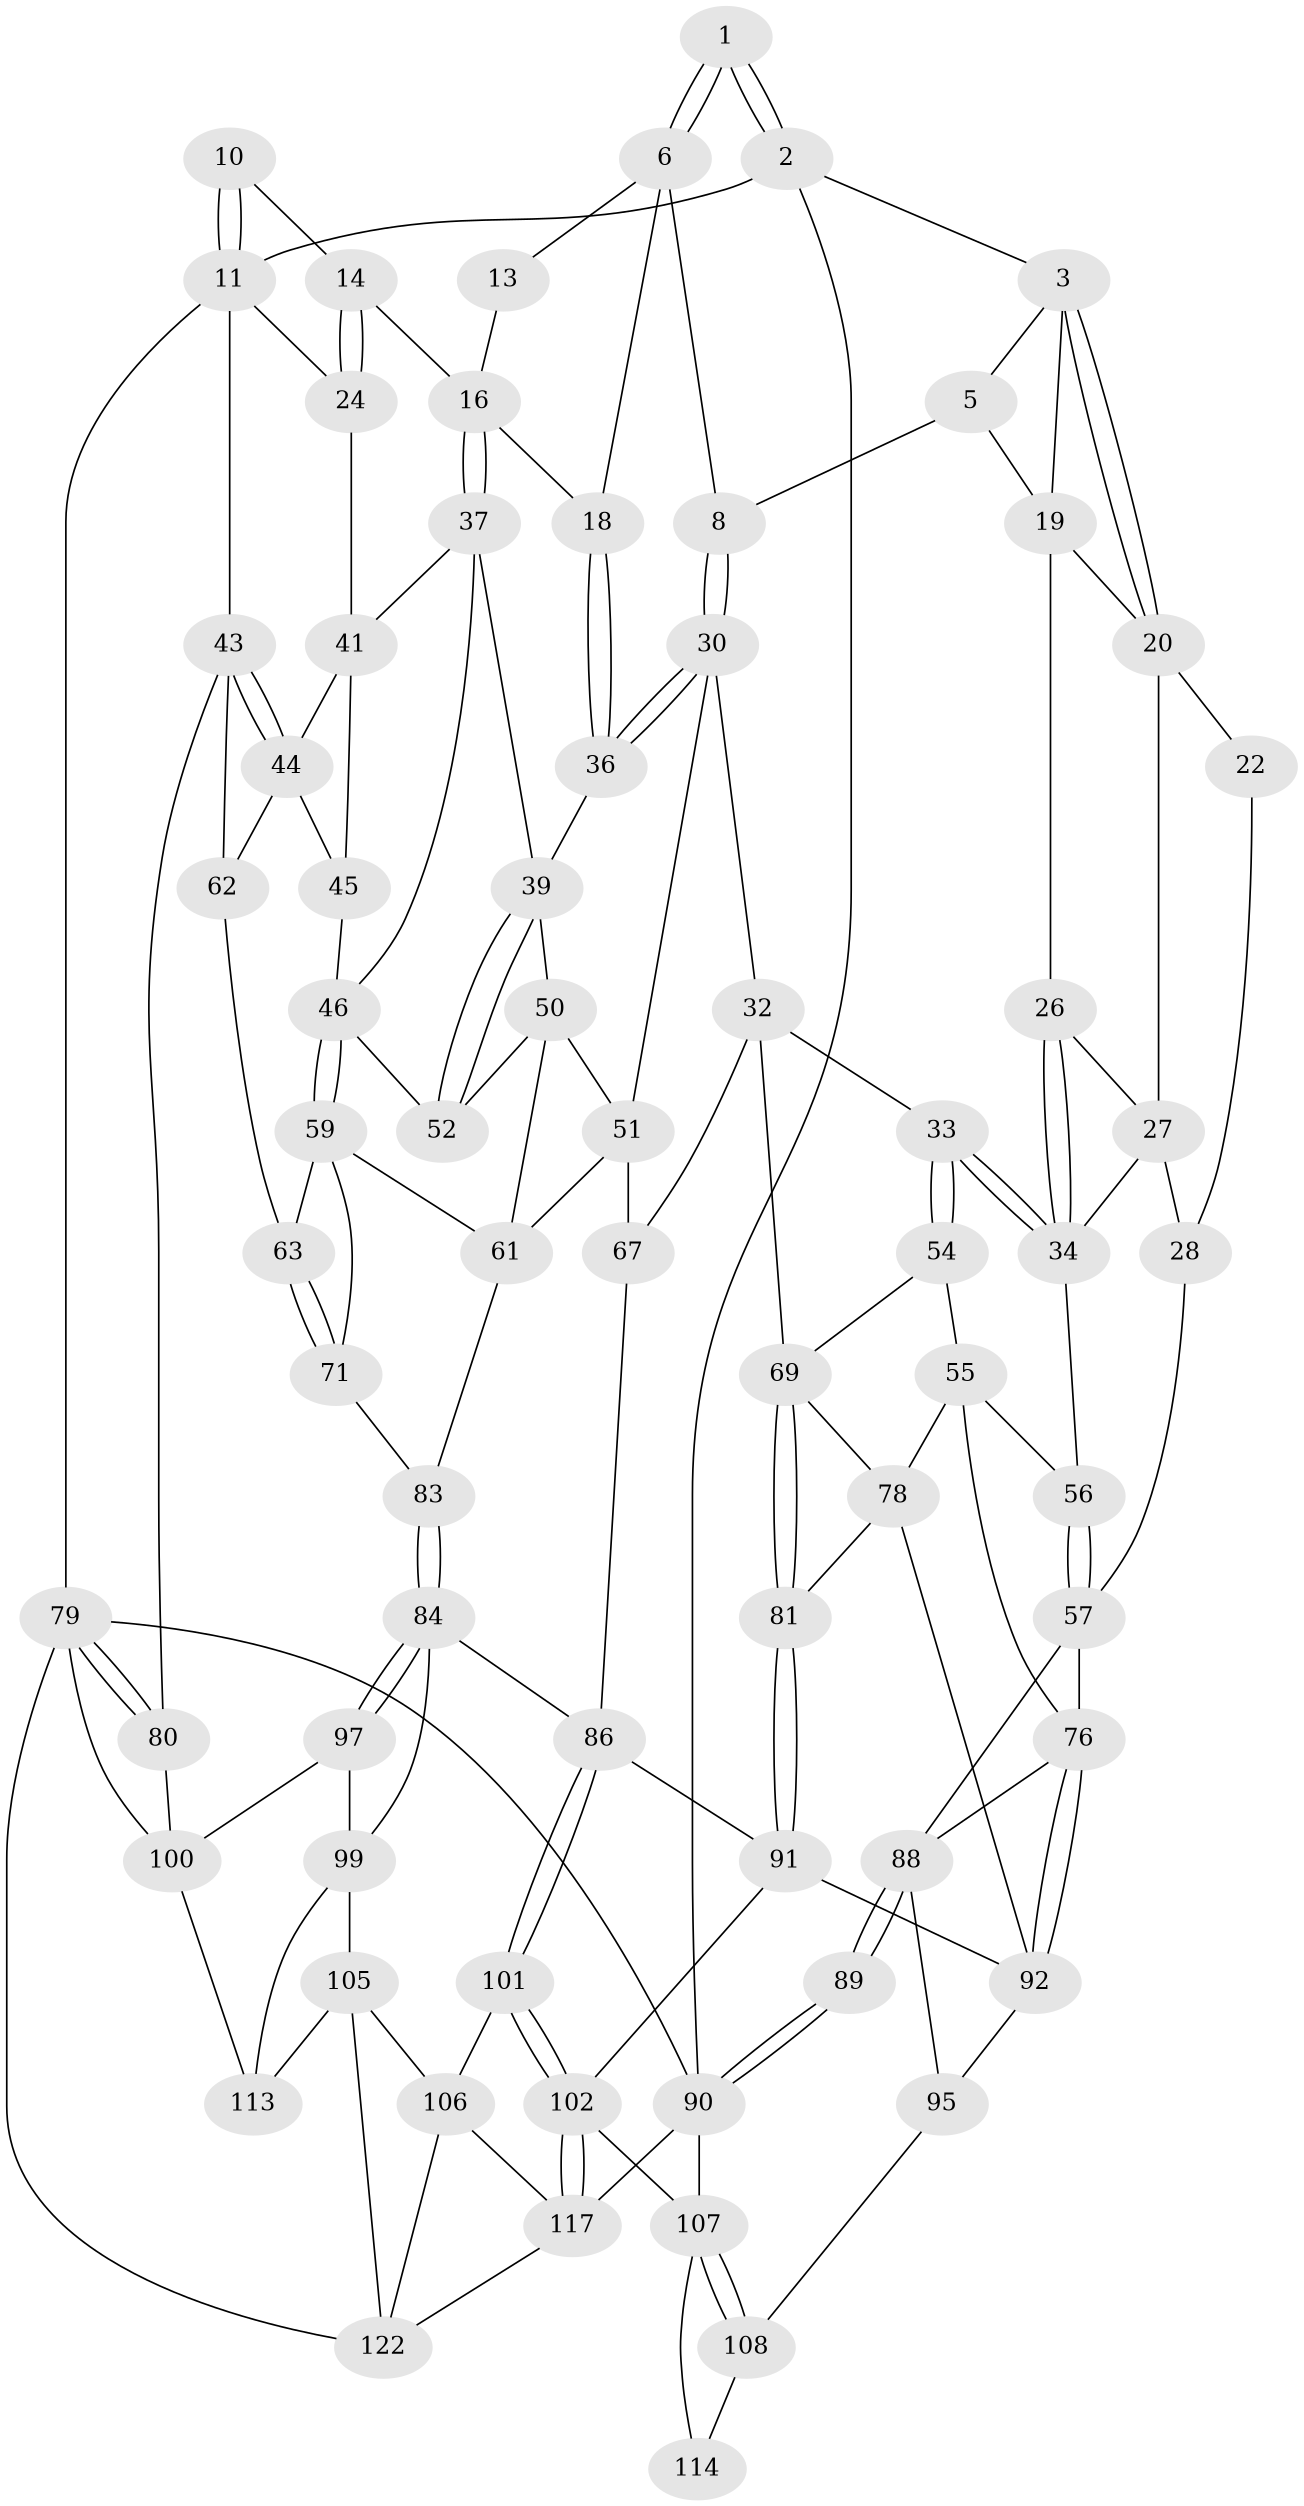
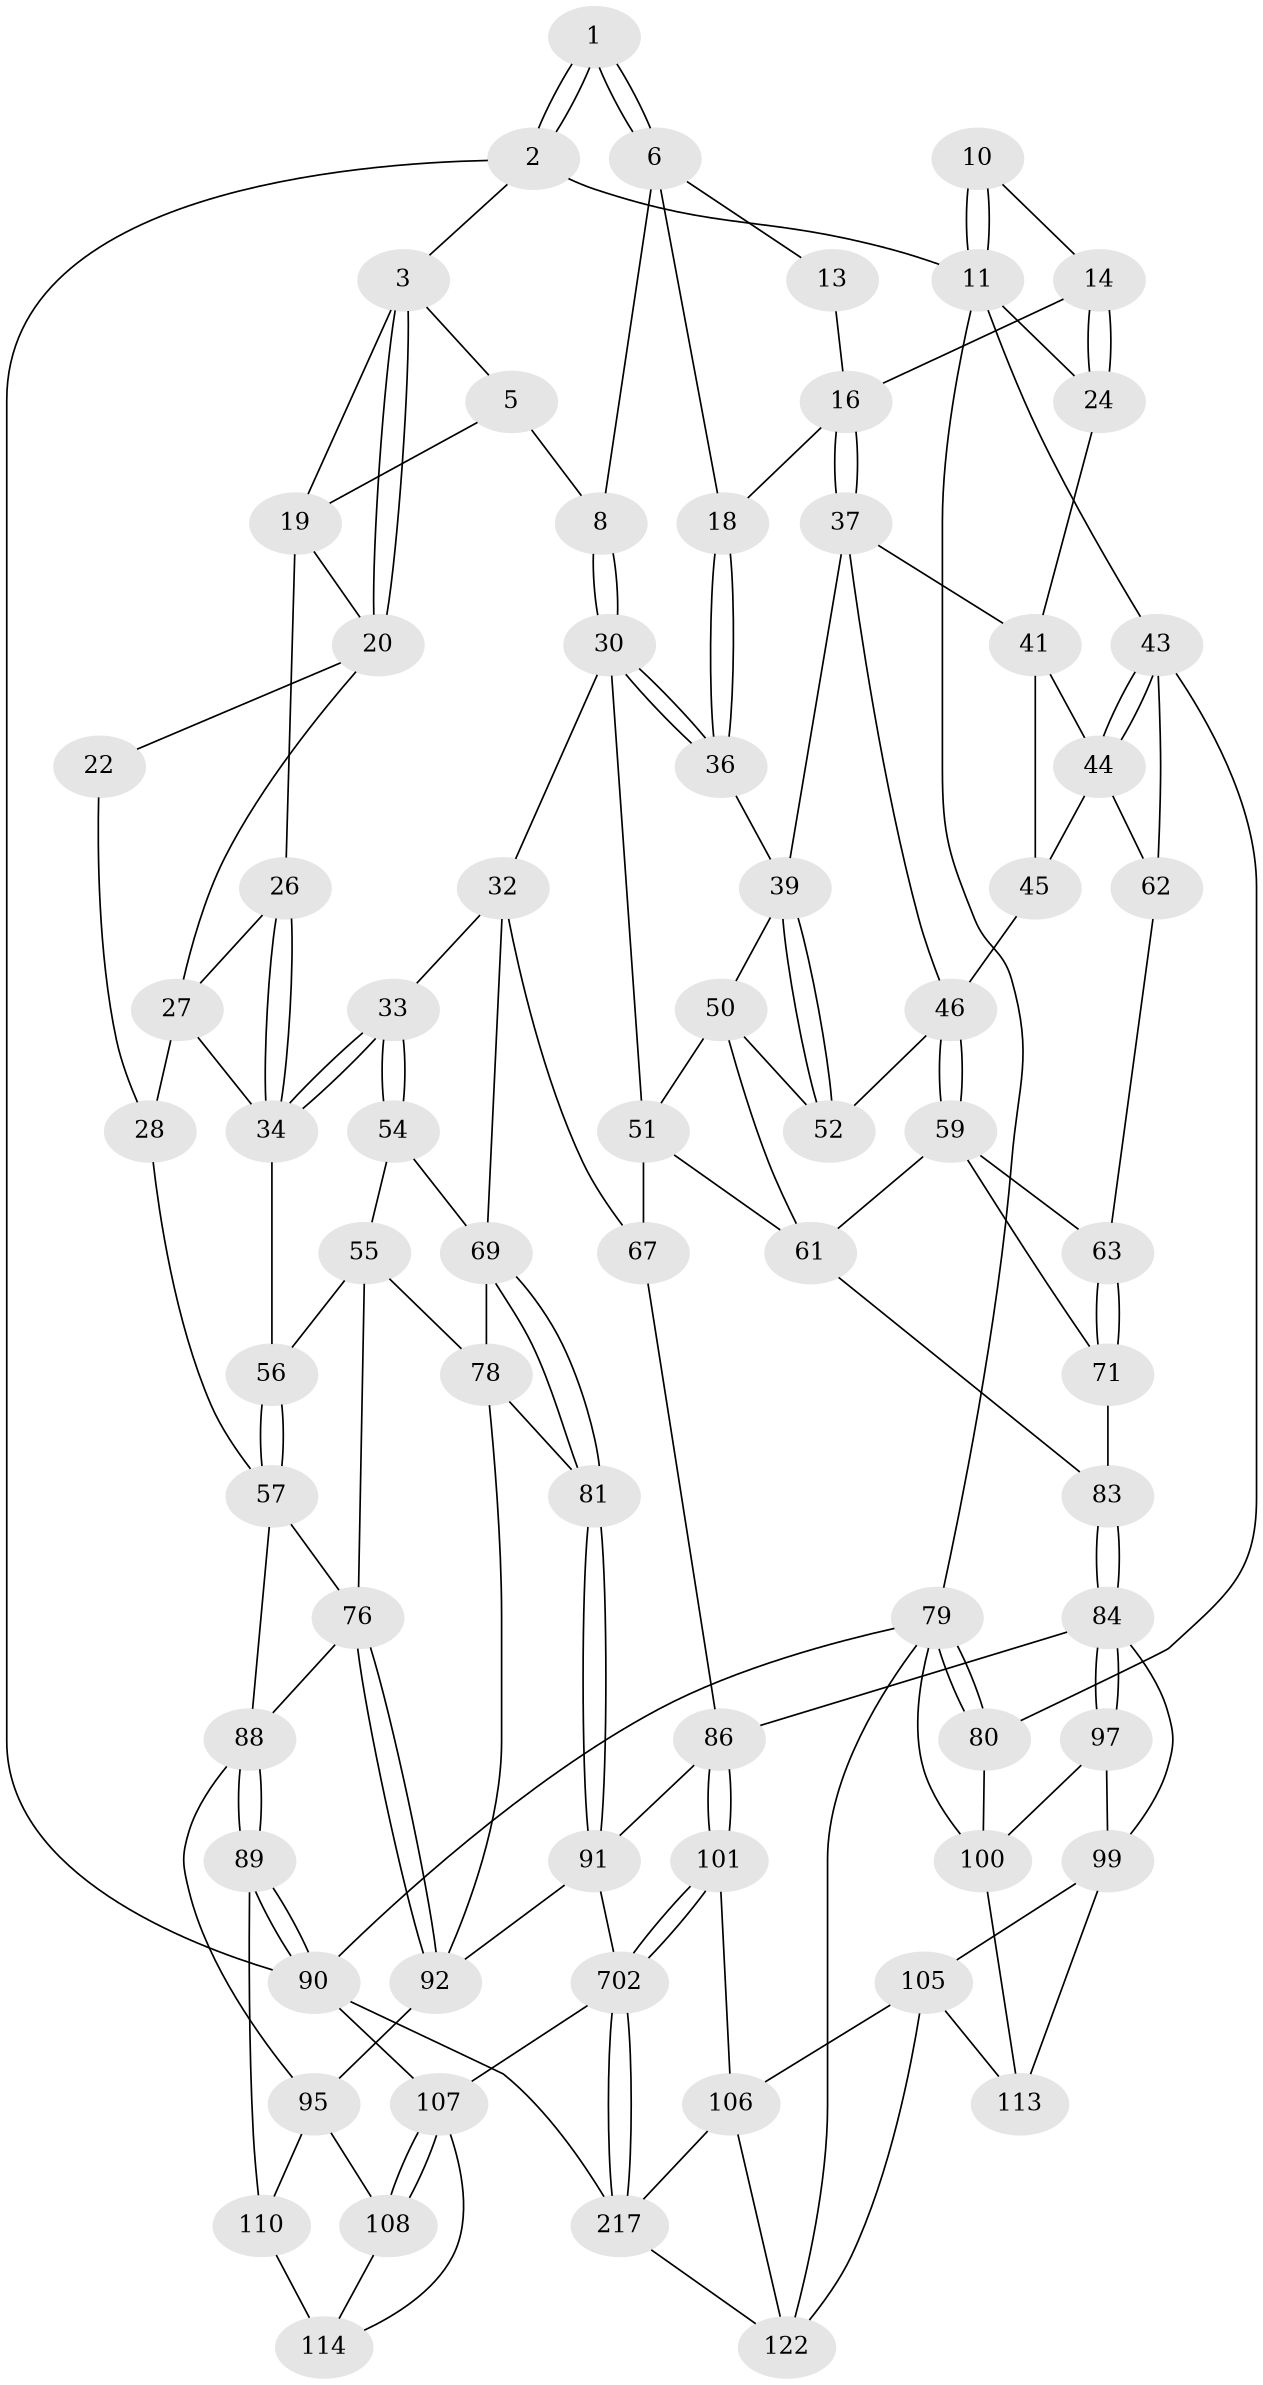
node "102": label "102" -> "702"
node "110": added
node "117": label "117" -> "217"
